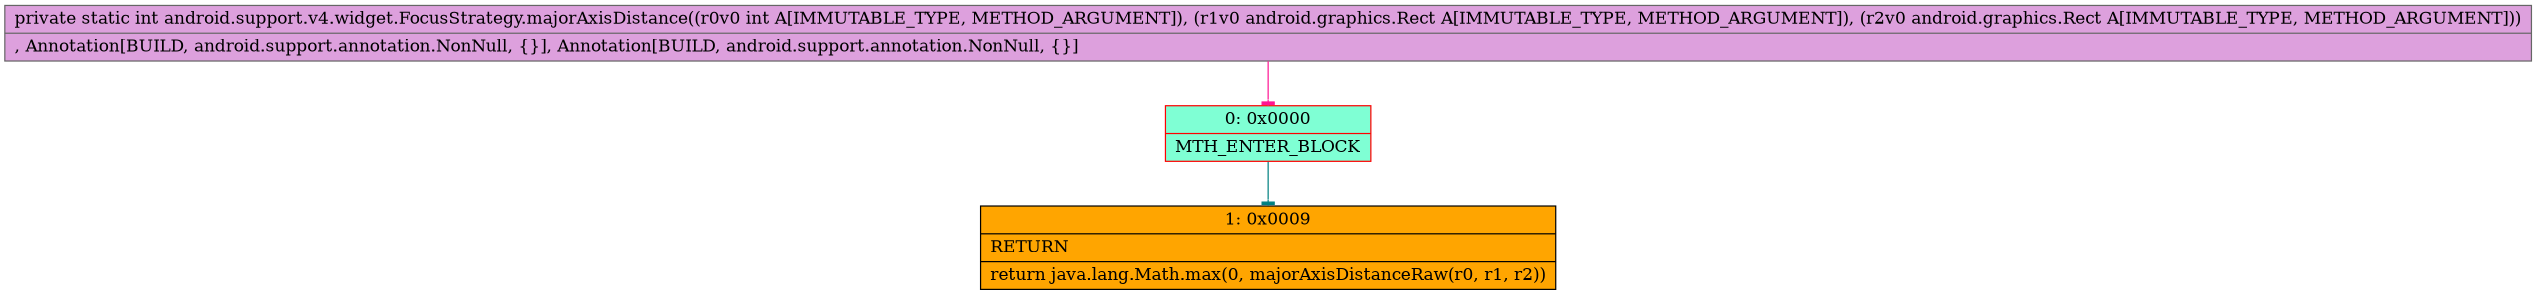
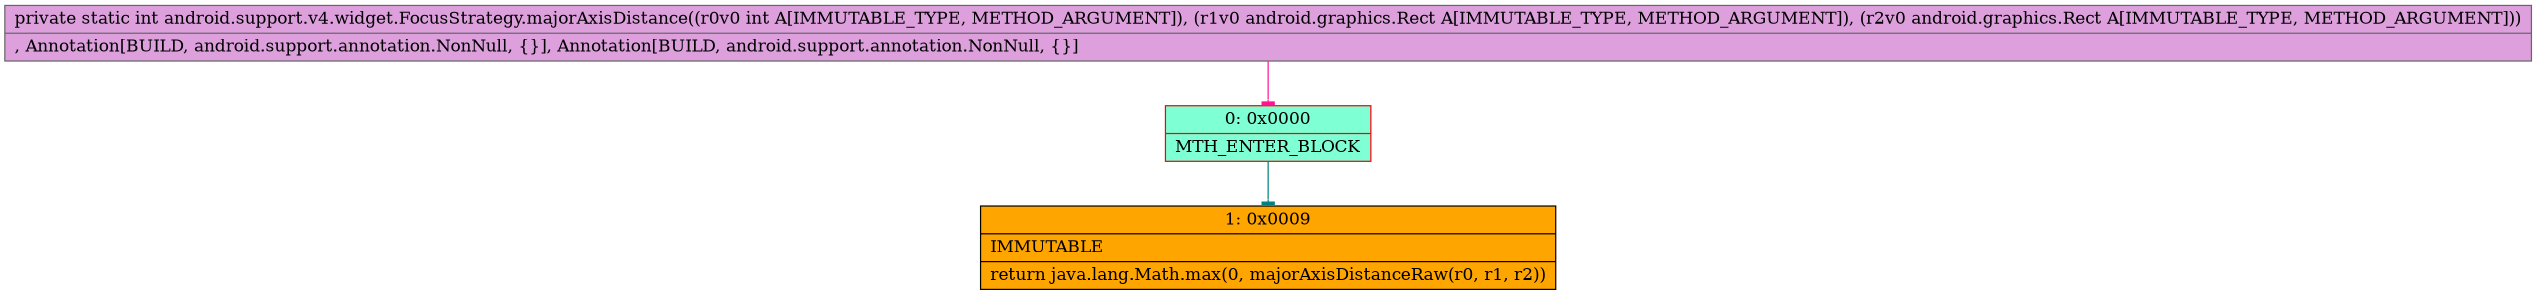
node "1: 0x0009": text "RETURN" -> "IMMUTABLE"
